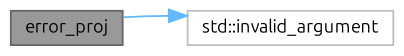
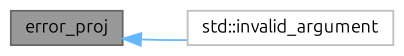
edge "error_proj" -> "std::invalid_argument": reversed
